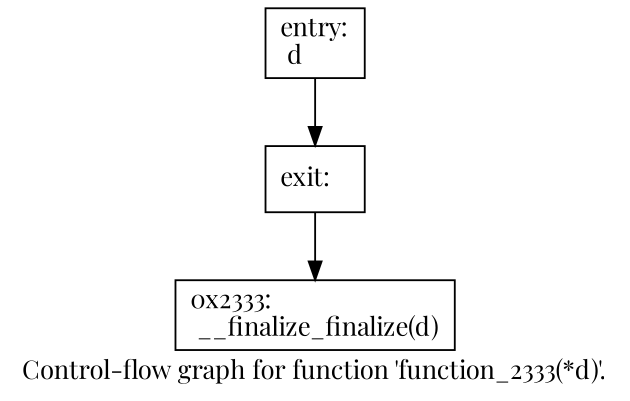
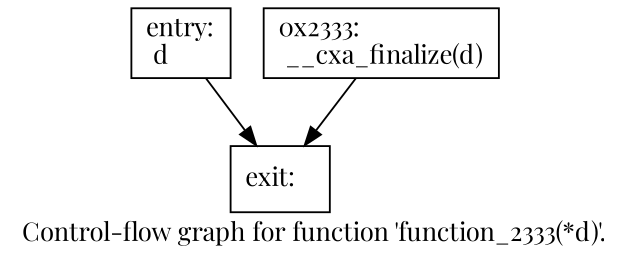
edge "exit:" -> "0x2333:": reversed
node "0x2333:": text "__finalize_finalize(d)" -> "__cxa_finalize(d)"
